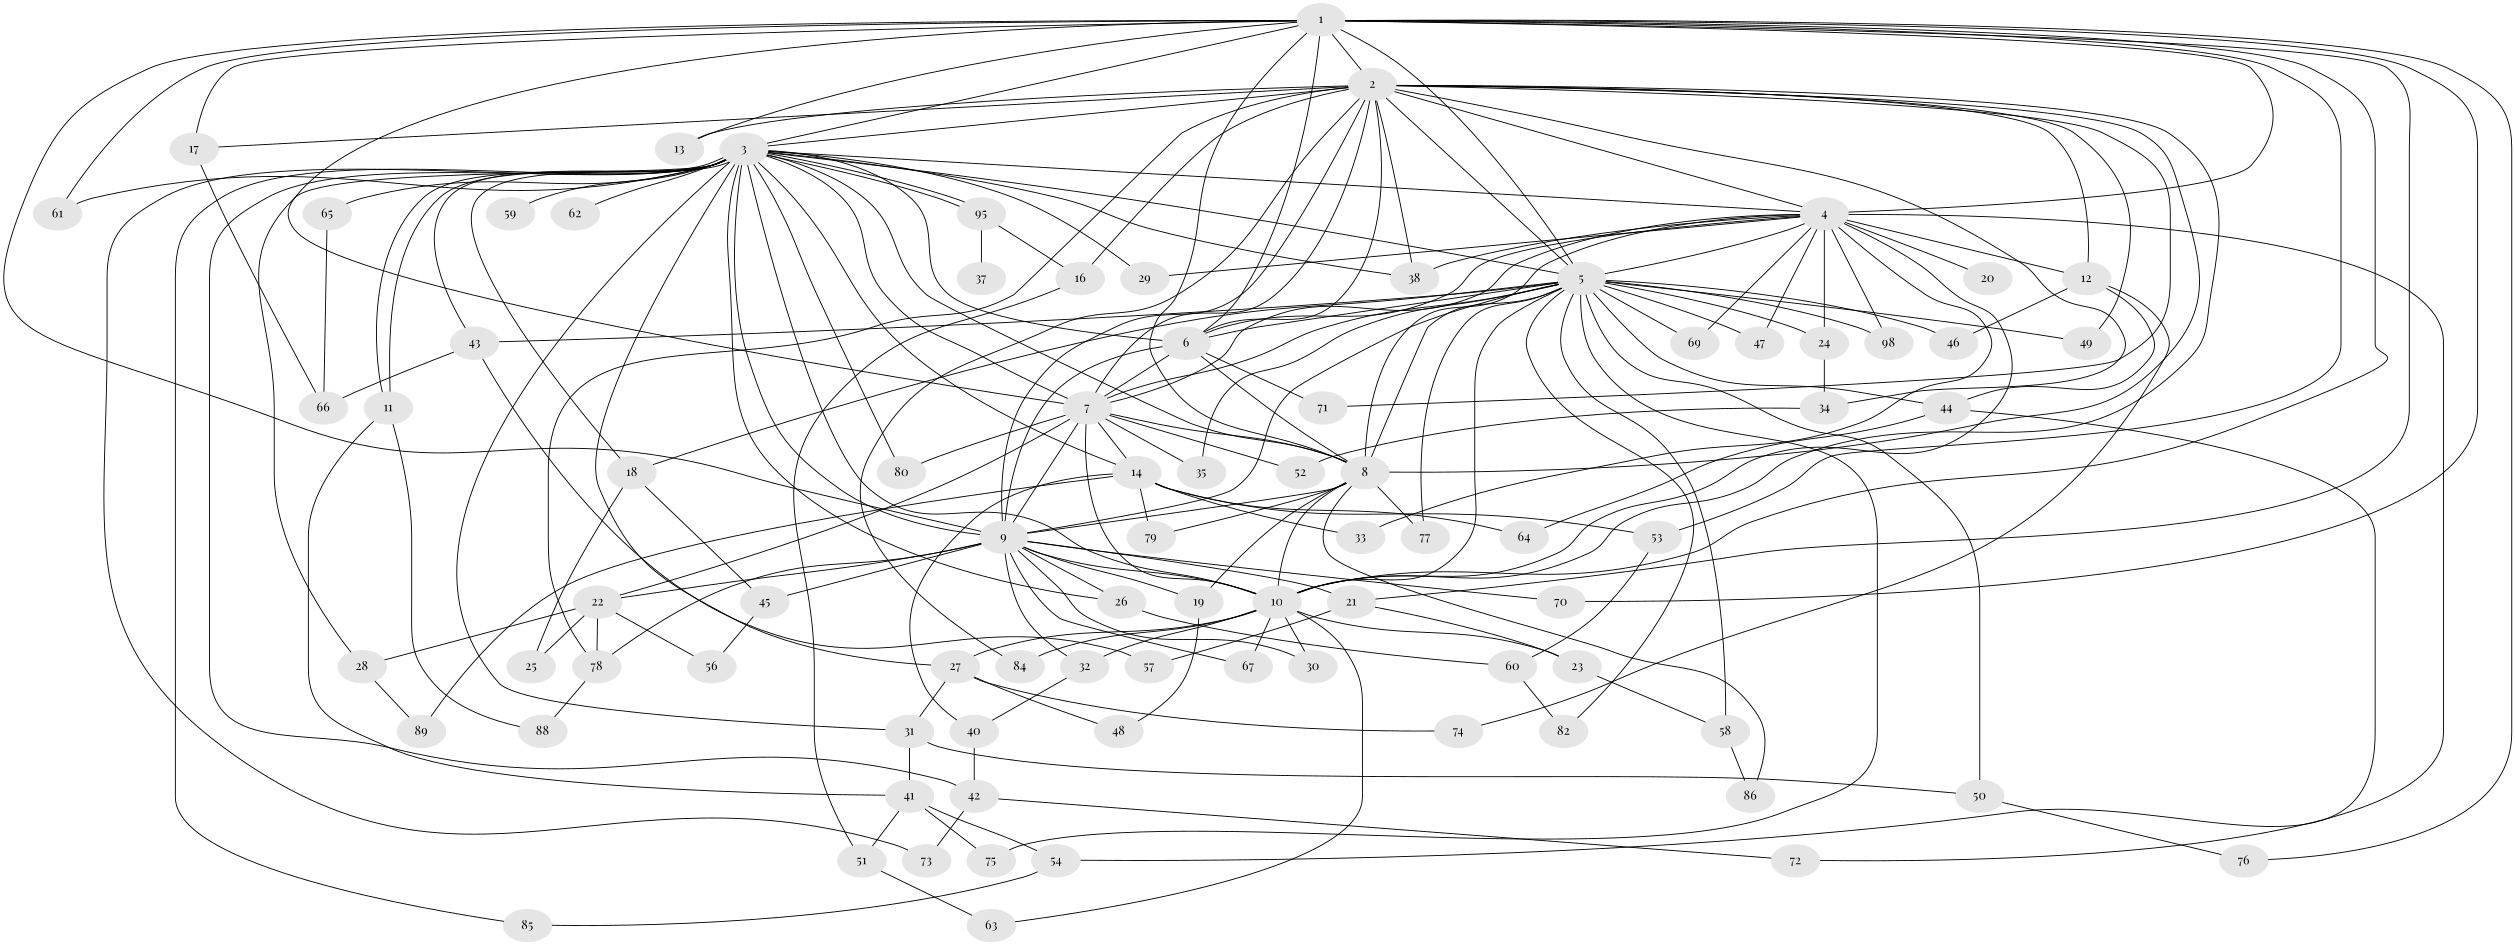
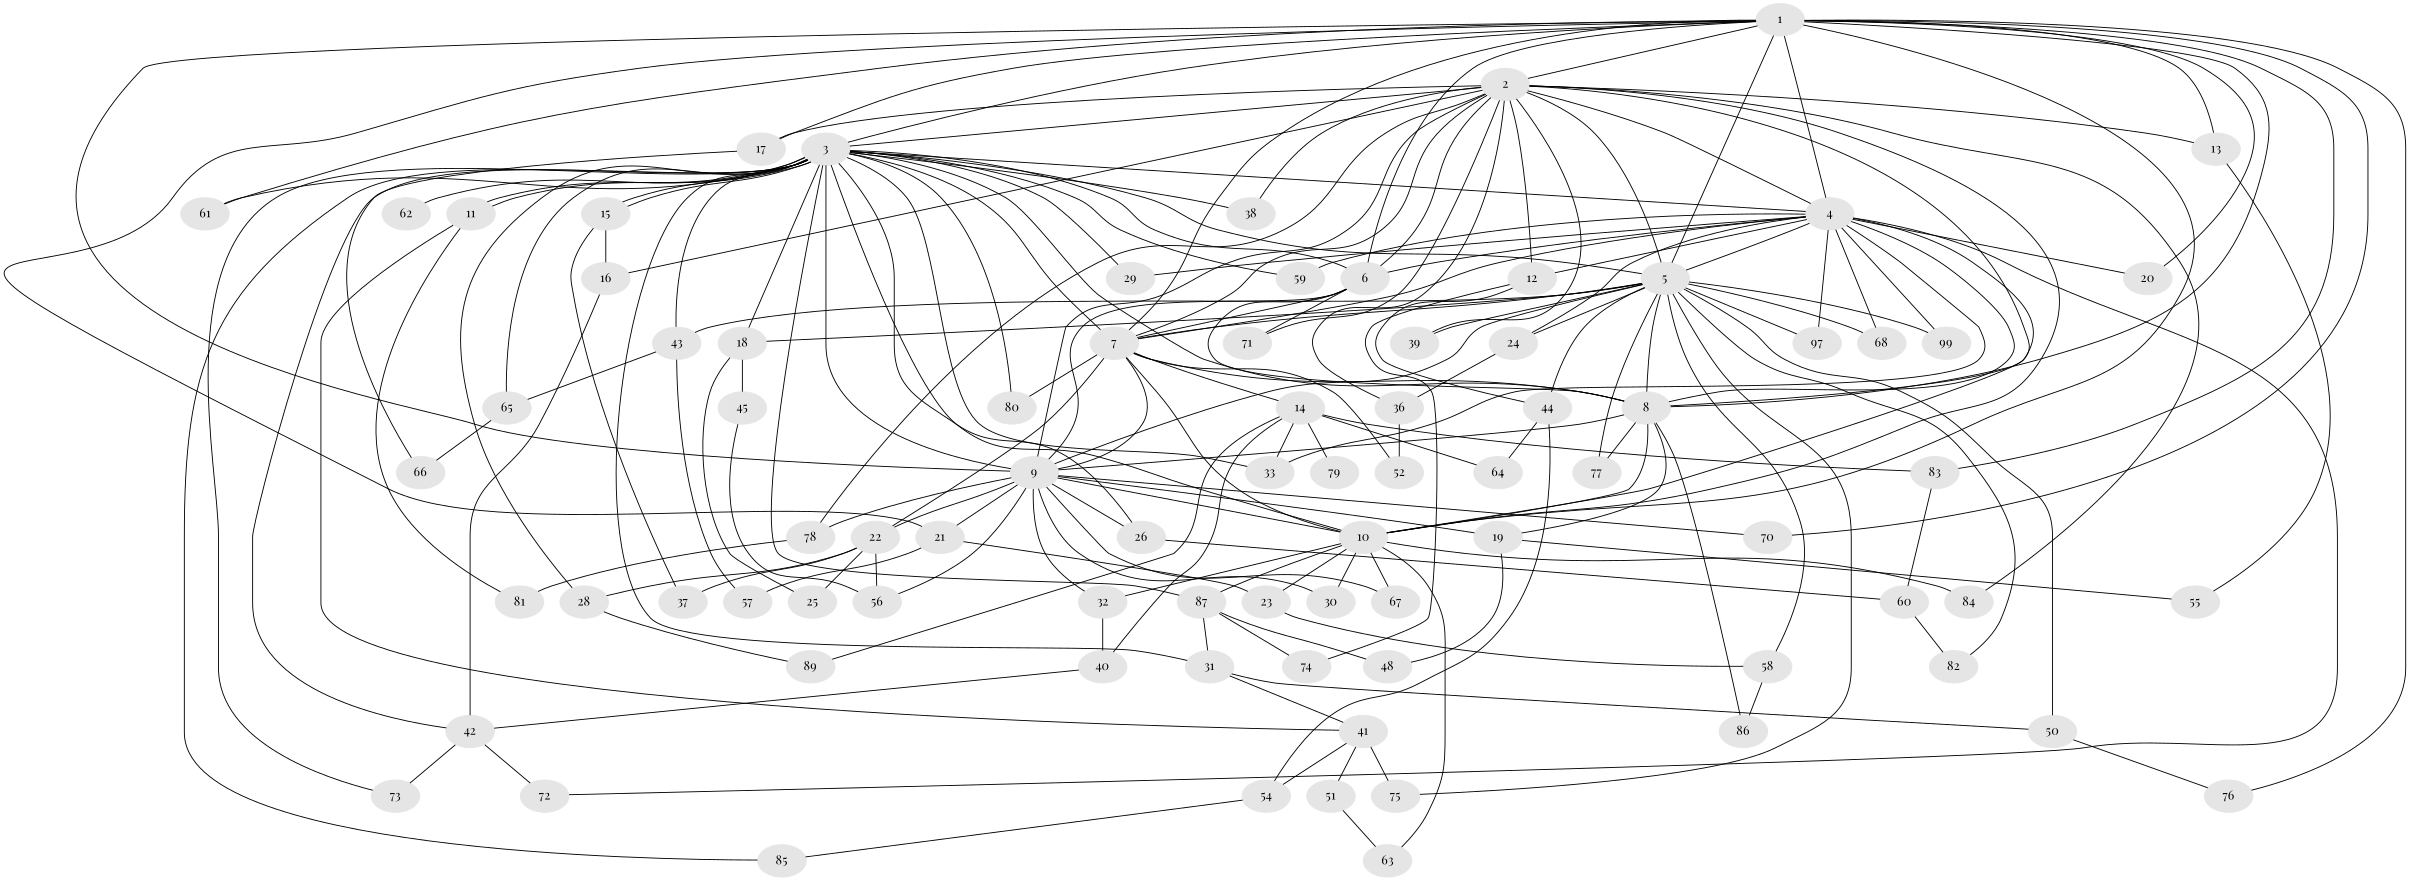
edge "1" -- "20": added
node "95": label "95" -> "15"
edge "4" -- "38": now "4" -- "59"
edge "5" -- "6": removed
node "69": label "69" -> "99"
node "47": label "47" -> "97"
node "98": label "98" -> "68"
node "46": removed
node "49": label "49" -> "39"
edge "3" -- "14": now "3" -- "33"
edge "43" -- "66": now "43" -- "65"
node "34": label "34" -> "36"
node "35": removed
edge "16" -- "51": now "16" -- "42"
edge "5" -- "10": removed
edge "8" -- "79": removed
node "53": label "53" -> "83"
edge "9" -- "45": now "9" -- "56"
node "55": added
edge "22" -- "78": now "22" -- "37"
node "27": label "27" -> "87"
node "88": label "88" -> "81"
